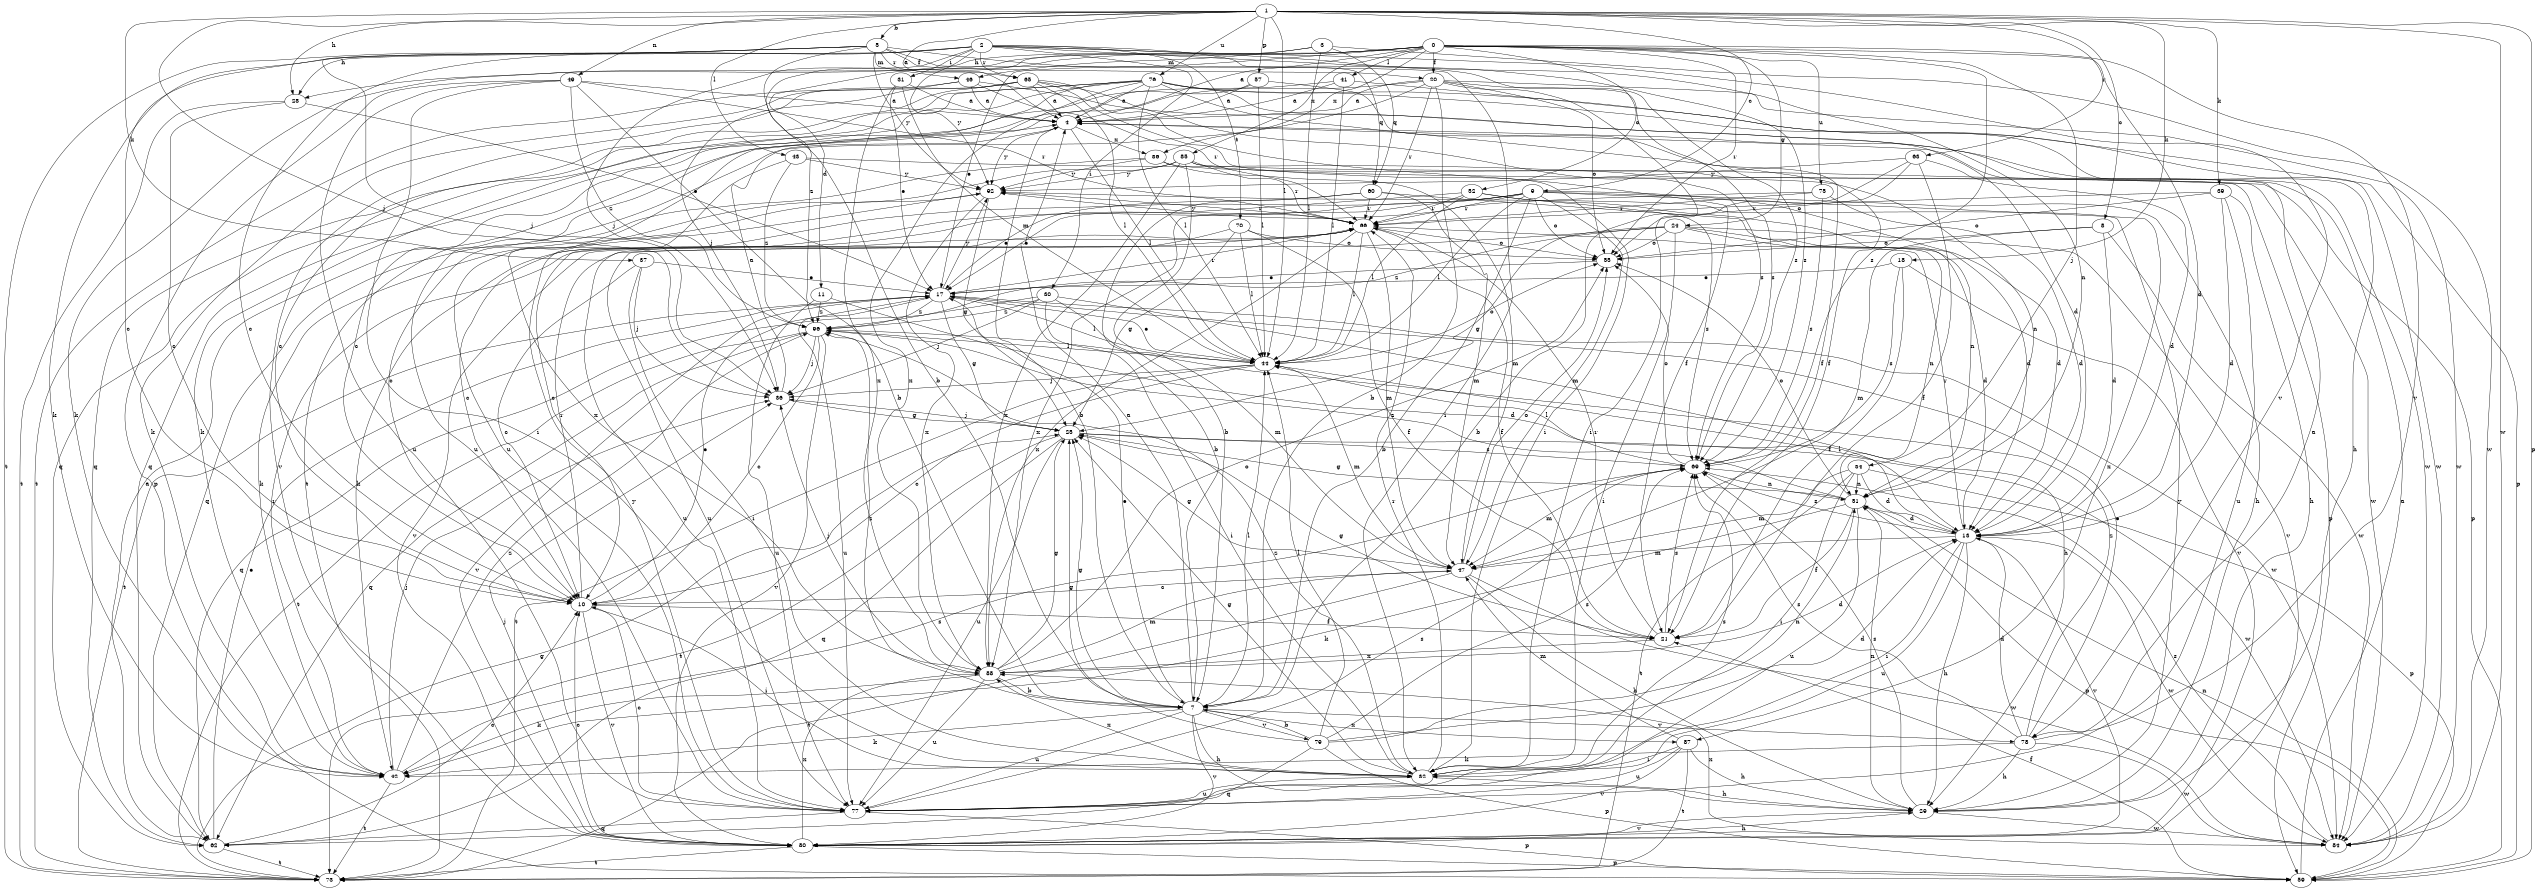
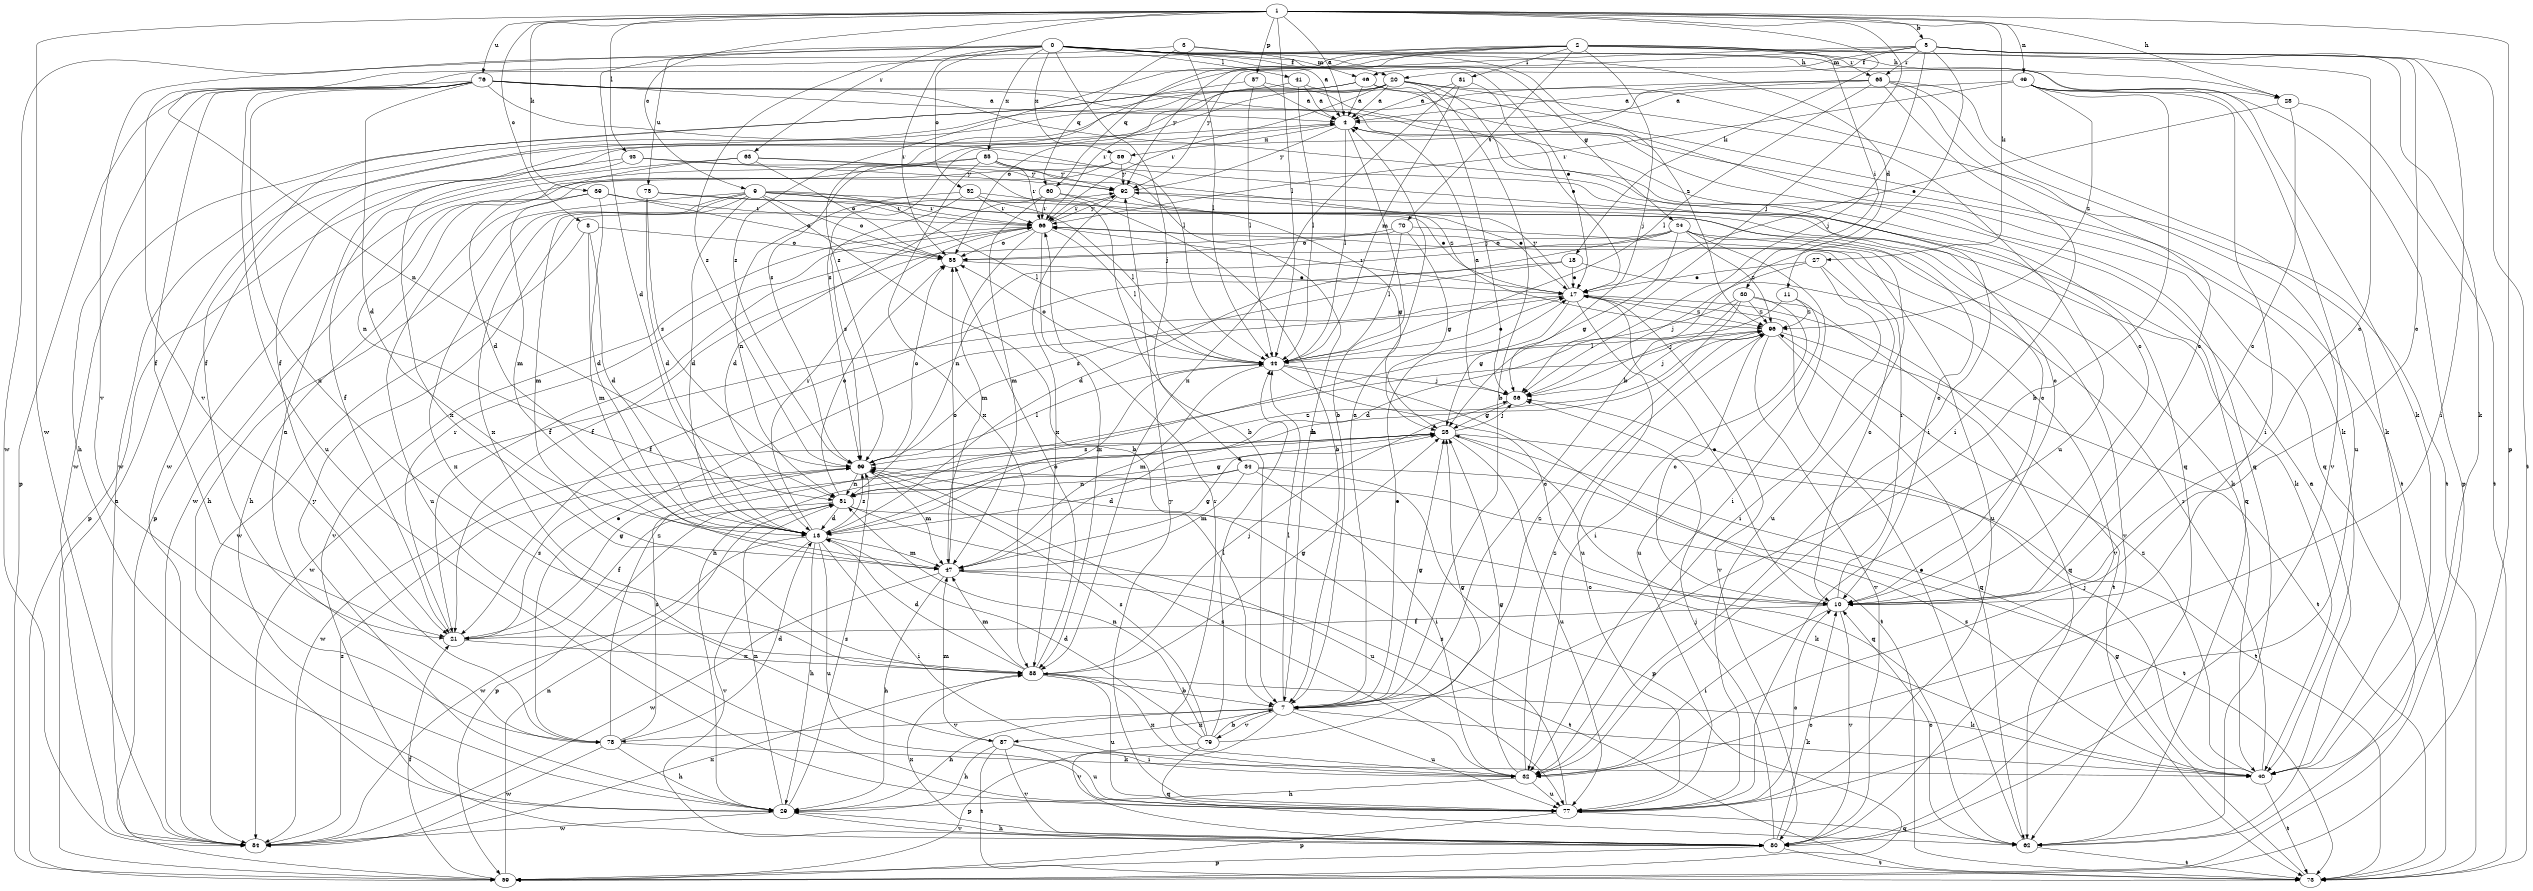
node "37": label "37" -> "27"
edge "17" -> "44": removed, label "l"
node "42": label "42" -> "40"
